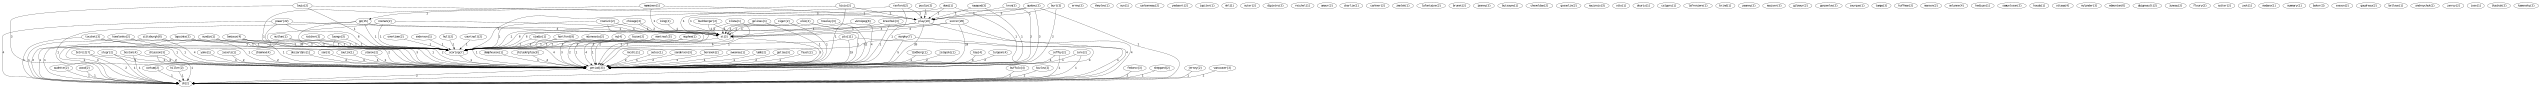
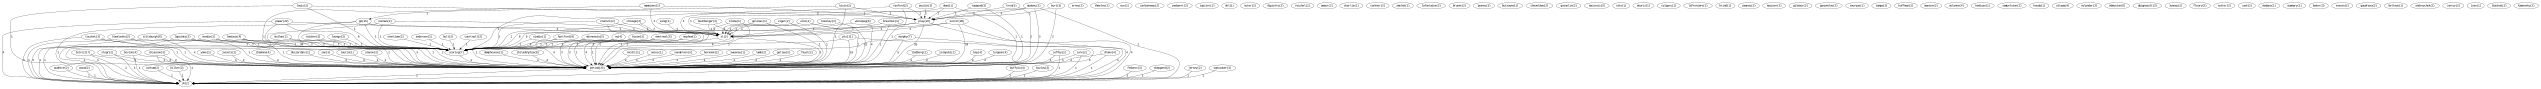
node "drake(4)": added
